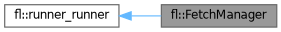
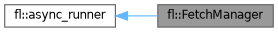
node "fl::runner_runner": label "fl::runner_runner" -> "fl::async_runner"
